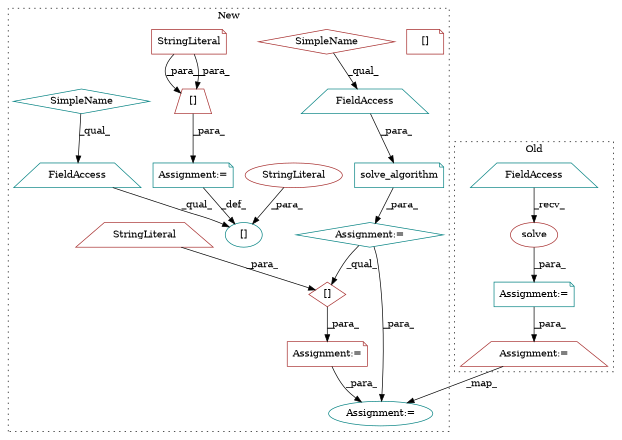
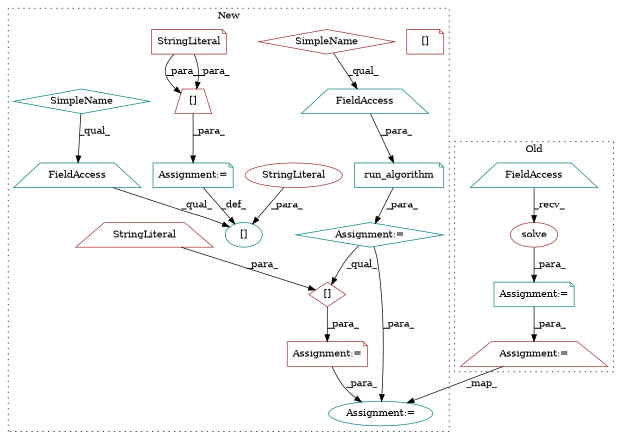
node "solve_algorithm": label "solve_algorithm" -> "run_algorithm"
